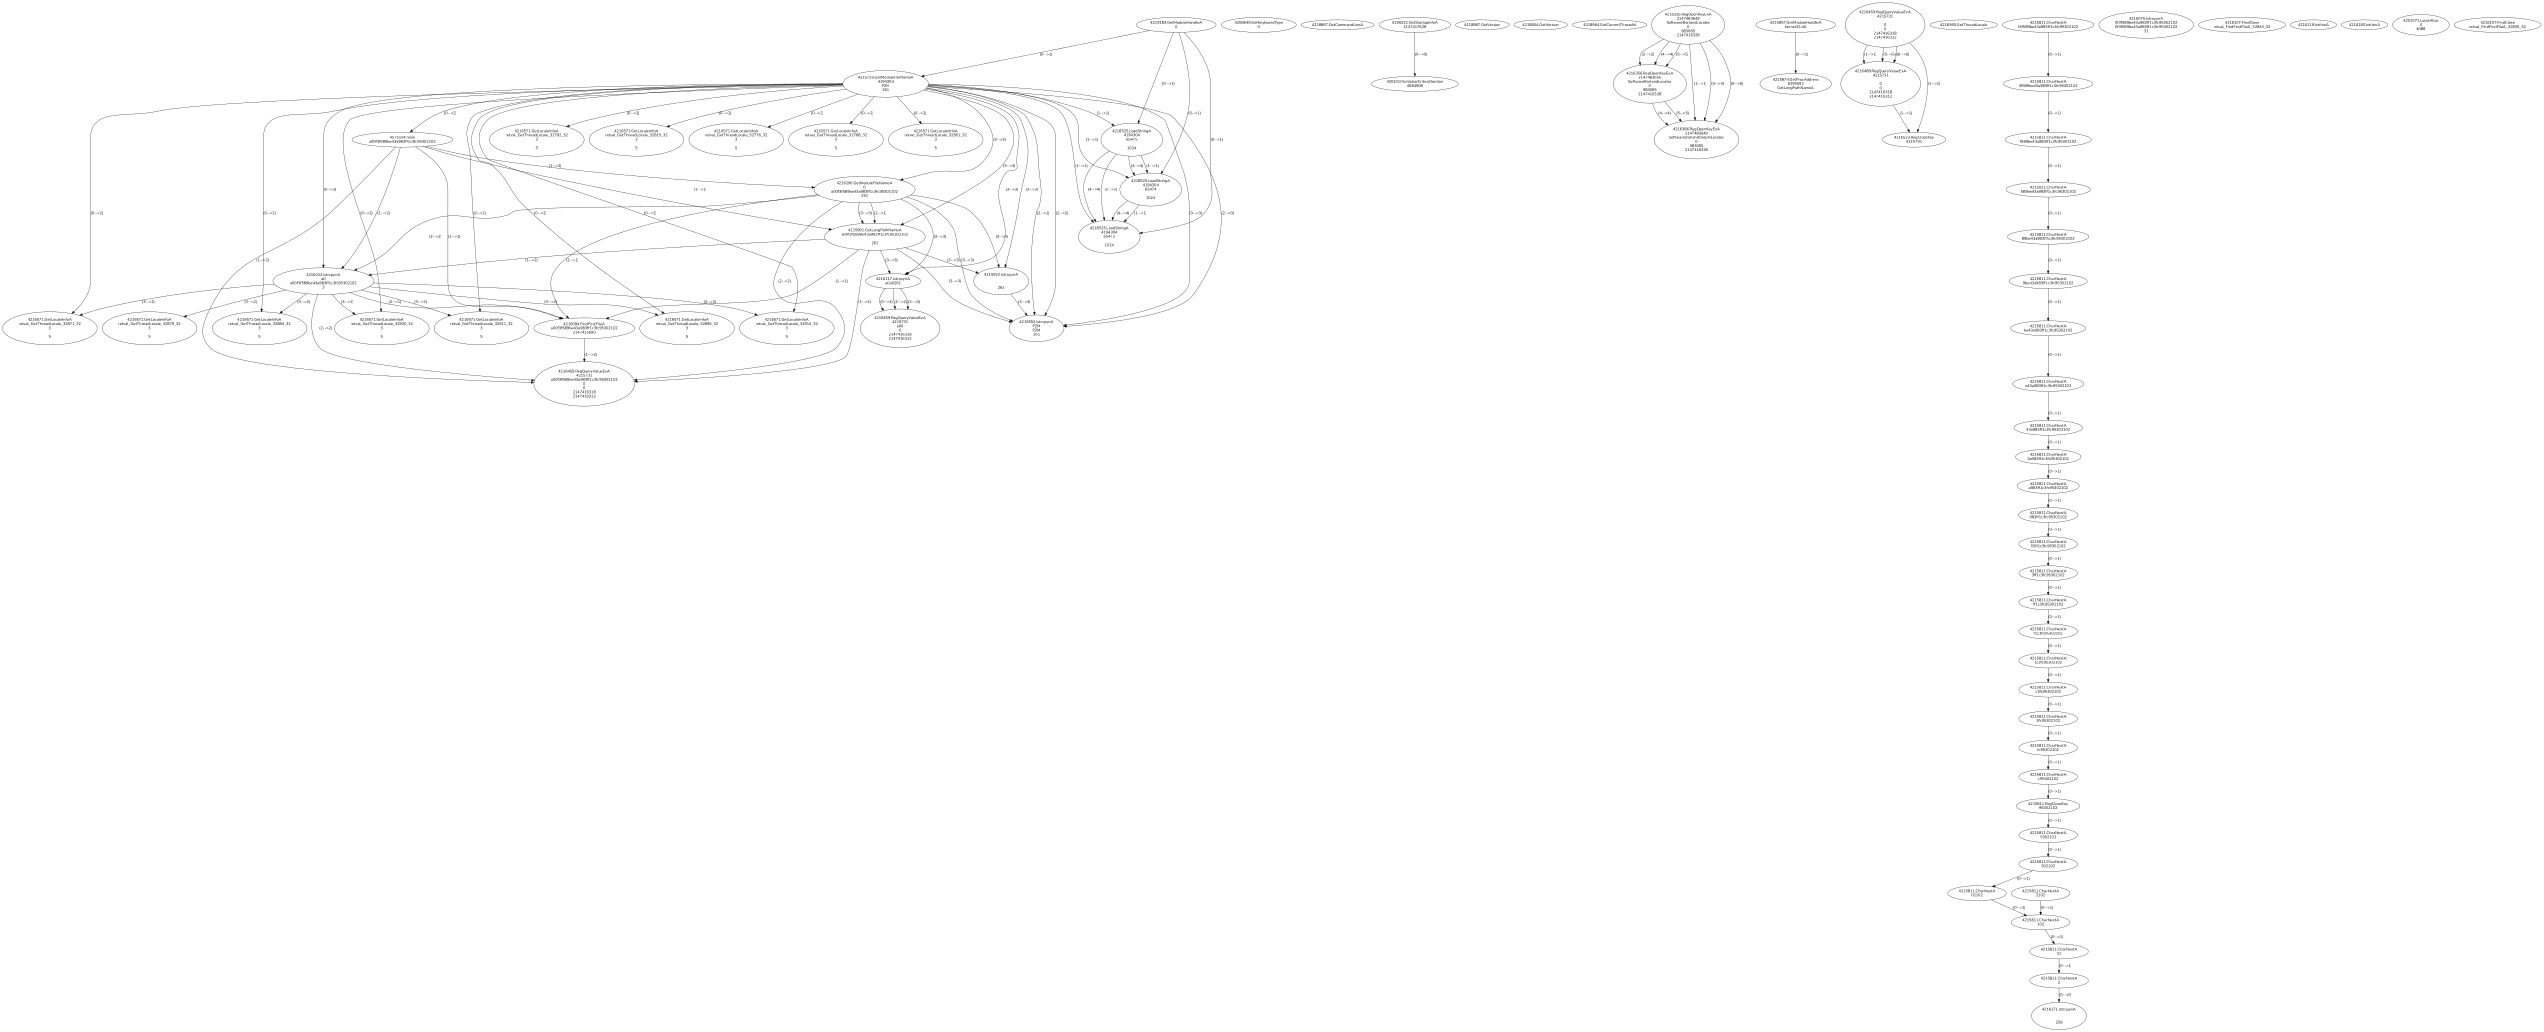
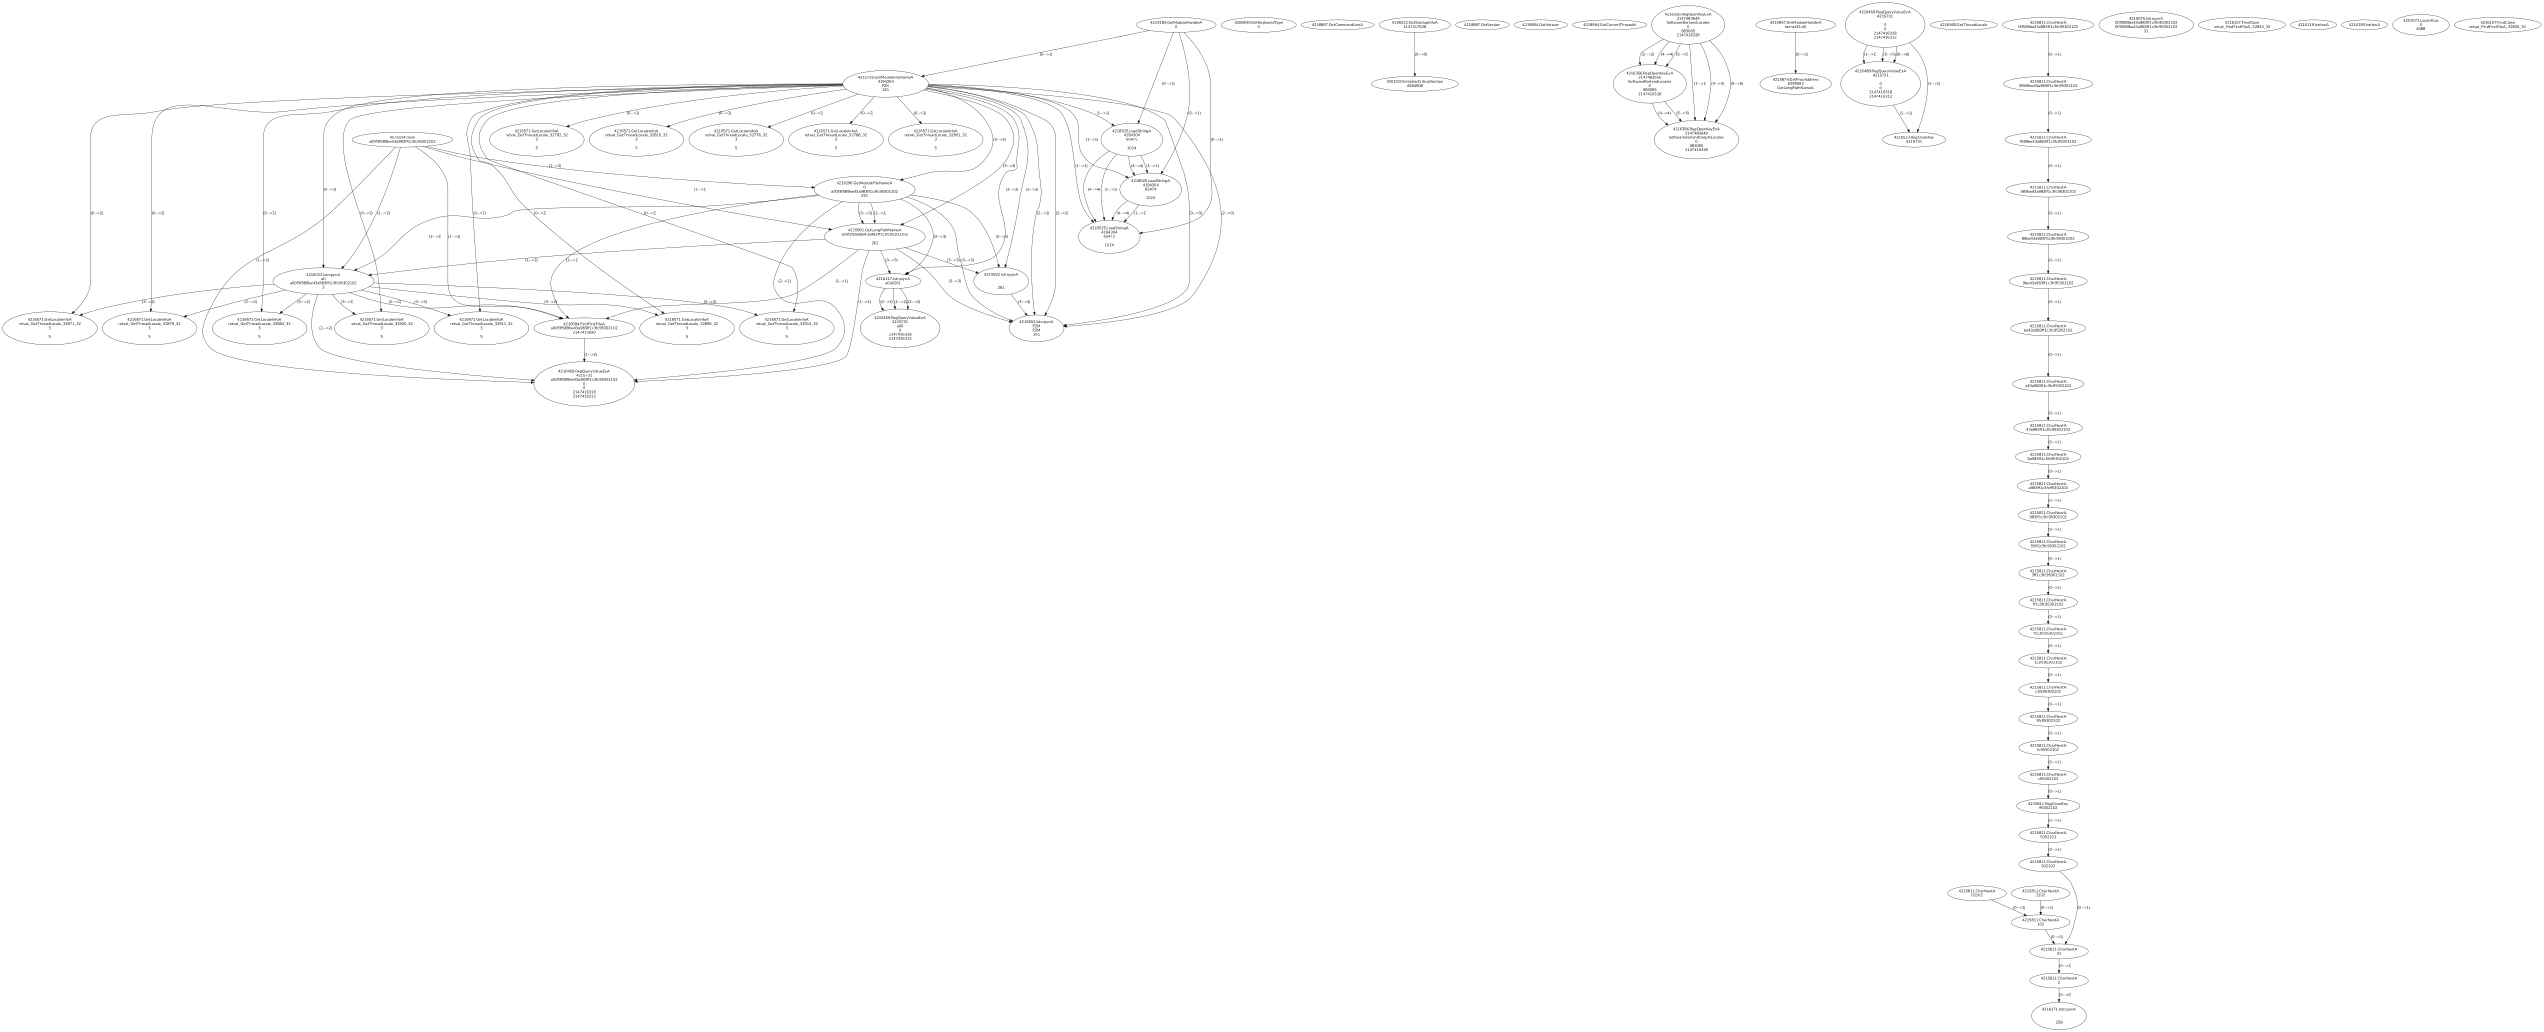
edge "4215726.GetModuleFileNameA 4194304 PZM 261" -> "4575104.main a00f3f589be43a983ff1c3fc95302102": now "4215726.GetModuleFileNameA 4194304 PZM 261" -> "4216571.GetLocaleInfoA retval_GetThreadLocale_32879_32 3 5"
edge "4215811.CharNextA 302102" -> "4215811.CharNextA 02102": now "4215811.CharNextA 302102" -> "4215811.CharNextA 02"
